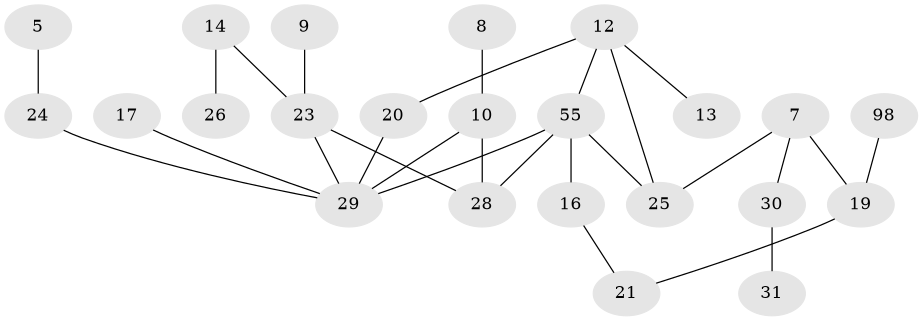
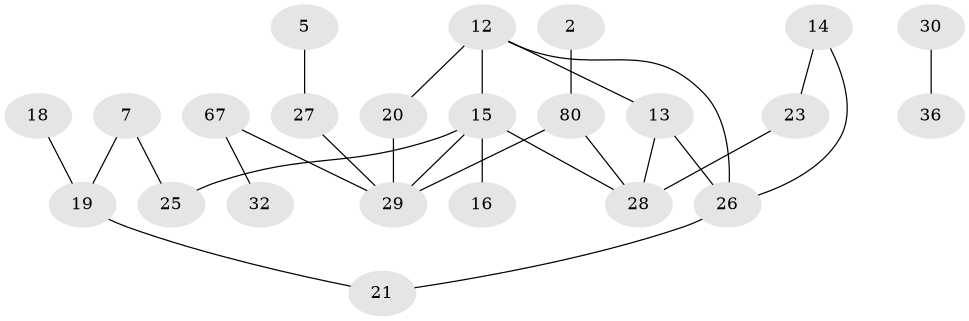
node "9": removed
node "8": label "8" -> "2"
node "24": label "24" -> "27"
node "17": label "17" -> "67"
node "10": label "10" -> "80"
node "55": label "55" -> "15"
edge "12" -- "25": now "12" -- "26"
node "98": label "98" -> "18"
edge "23" -- "29": removed
edge "13" -- "28": added
edge "13" -- "26": added
edge "7" -- "30": removed
node "32": added
edge "16" -- "21": now "26" -- "21"
node "31": label "31" -> "36"
